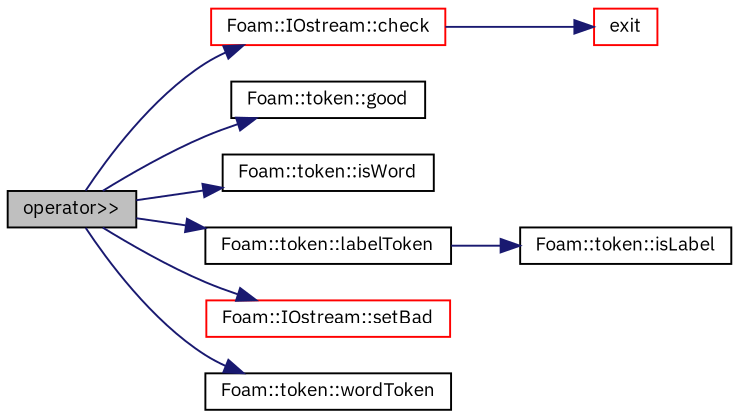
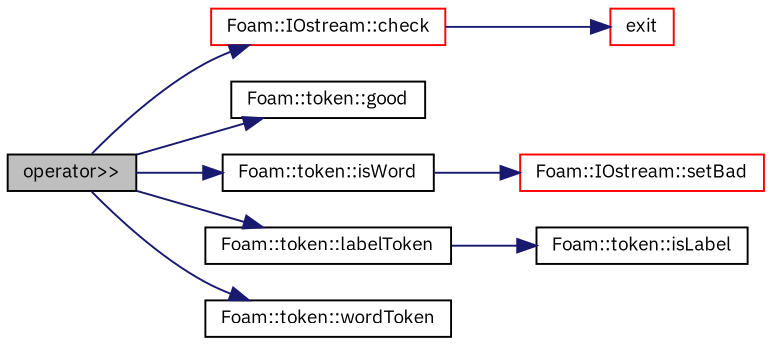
edge "operator>>" -> "Foam::IOstream::setBad": now "Foam::token::isWord" -> "Foam::IOstream::setBad"
